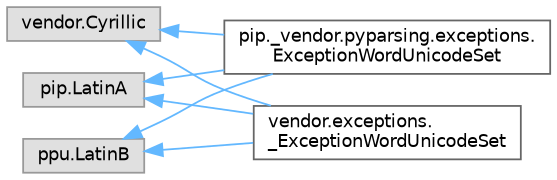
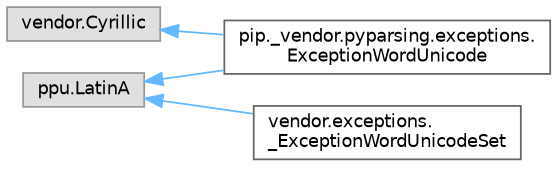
node "pip._vendor.pyparsing.exceptions. ExceptionWordUnicodeSet": label "pip._vendor.pyparsing.exceptions. ExceptionWordUnicodeSet" -> "pip._vendor.pyparsing.exceptions. ExceptionWordUnicode"
edge "vendor.exceptions. _ExceptionWordUnicodeSet" -> "vendor.Cyrillic": removed
node "pip.LatinA": label "pip.LatinA" -> "ppu.LatinA"
node "ppu.LatinB": removed
